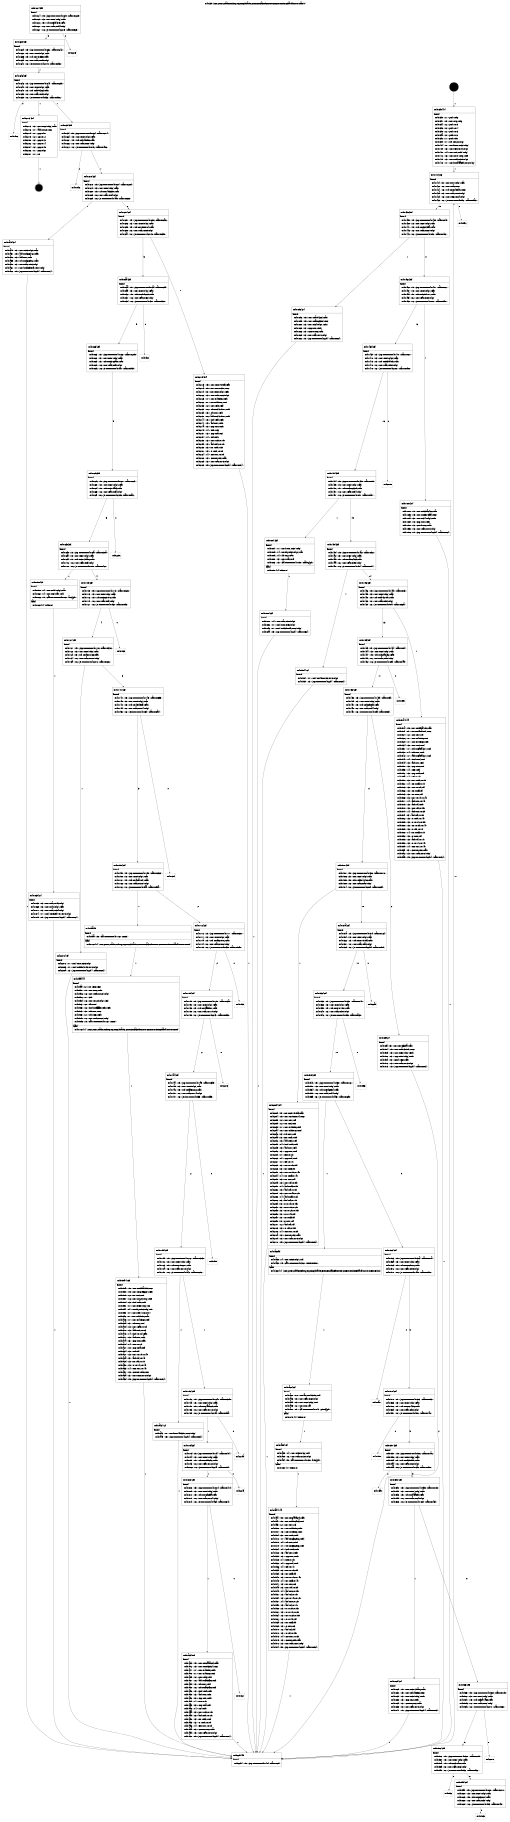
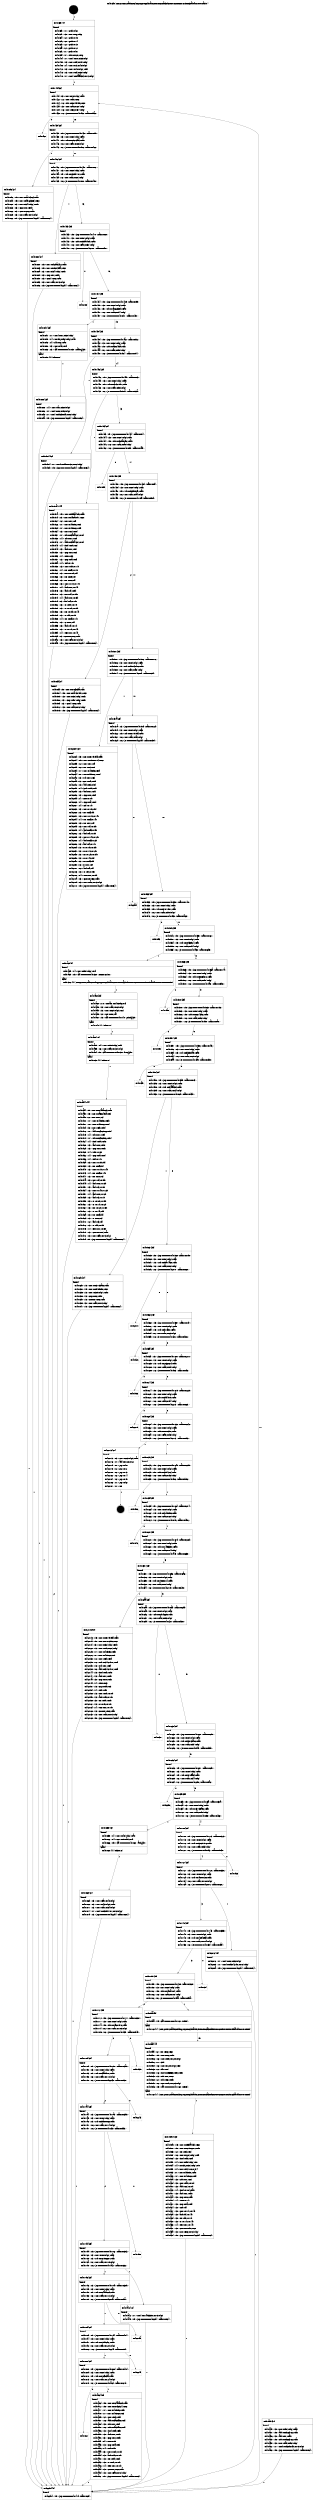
edge "0x401646 [25]" -> "0x402173 [21]": now "0x40162d [25]" -> "0x402173 [21]"
edge "0x401678 [25]" -> "0x401a4e [31]": removed, label "1"
edge "0x4019aa [5]" -> "0x4019af [44]": label " 1" -> " 15"
edge "0x4015fb [25]" -> "0x401614 [25]": added, label "8"
